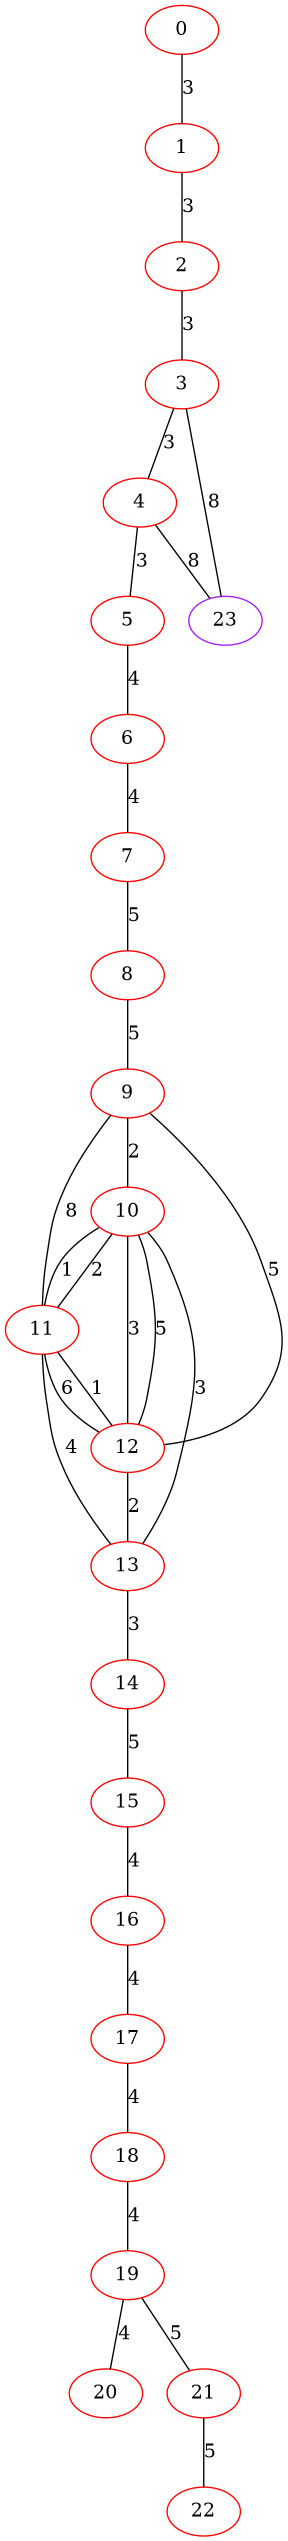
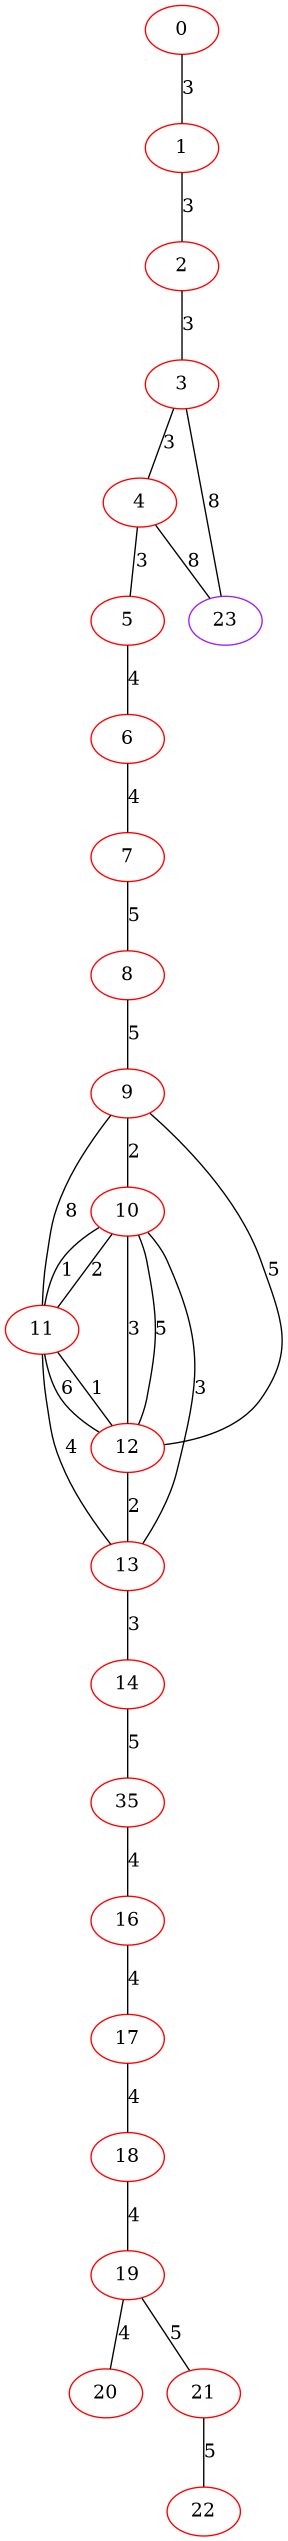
node "15": label "15" -> "35"
